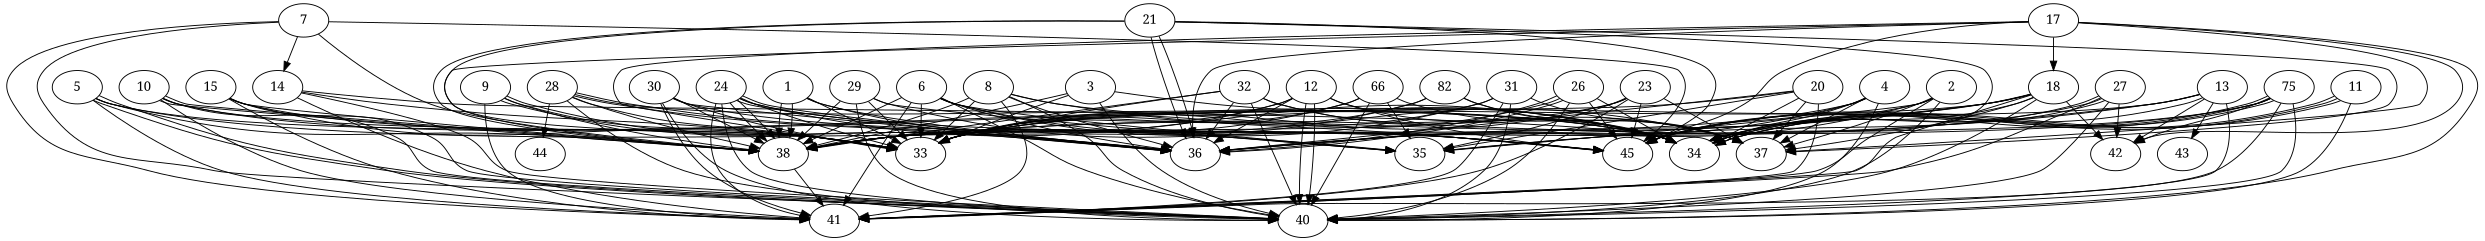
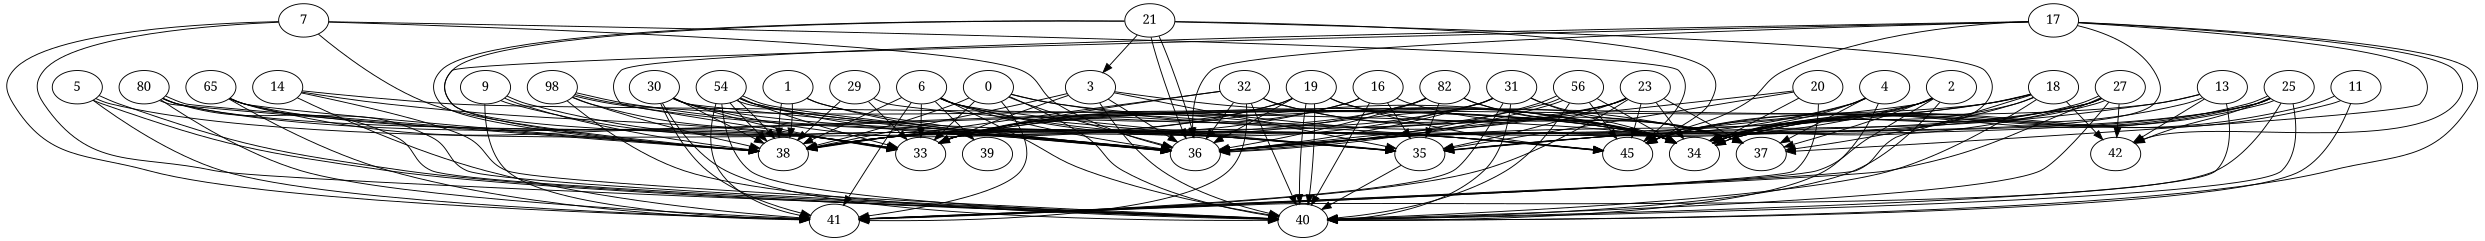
edge "7" -> "14": now "7" -> "36"
edge "21" -> "37": now "21" -> "3"
edge "17" -> "18": now "17" -> "34"
node "10": label "10" -> "80"
node "15": label "15" -> "65"
node "28": label "28" -> "98"
node "24": label "24" -> "54"
node "8": label "8" -> "0"
node "12": label "12" -> "19"
node "66": label "66" -> "16"
node "26": label "26" -> "56"
node "75": label "75" -> "25"
edge "20" -> "33": removed
edge "82" -> "35": added
edge "23" -> "34": added
edge "20" -> "37": removed
edge "3" -> "36": added
edge "1" -> "33": removed
edge "3" -> "35": added
edge "31" -> "34": added
edge "2" -> "34": added
edge "11" -> "45": removed
edge "18" -> "38": removed
edge "82" -> "36": added
edge "13" -> "38": removed
edge "5" -> "33": removed
edge "9" -> "33": removed
edge "5" -> "38": removed
edge "4" -> "38": removed
edge "31" -> "36": added
edge "23" -> "36": added
edge "27" -> "36": added
edge "27" -> "35": added
edge "30" -> "35": added
edge "29" -> "45": removed
node "44": removed
node "39": added
node "43": removed
edge "38" -> "41": now "32" -> "41"
edge "29" -> "40": now "35" -> "40"
